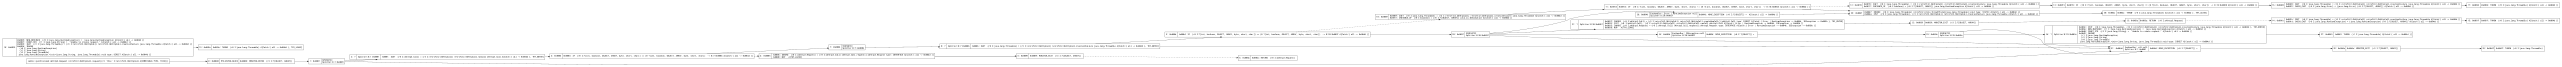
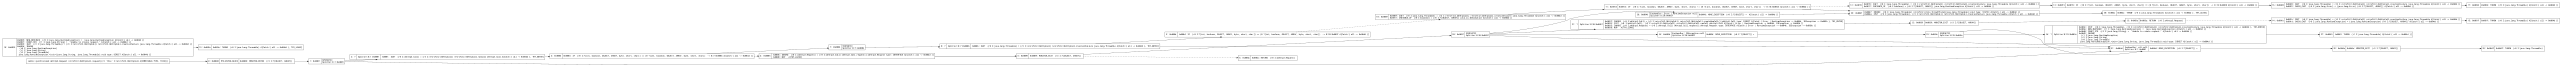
edge "9: 0x000d" -> "20: 0x002f": now "5: 0x0009" -> "20: 0x002f"
